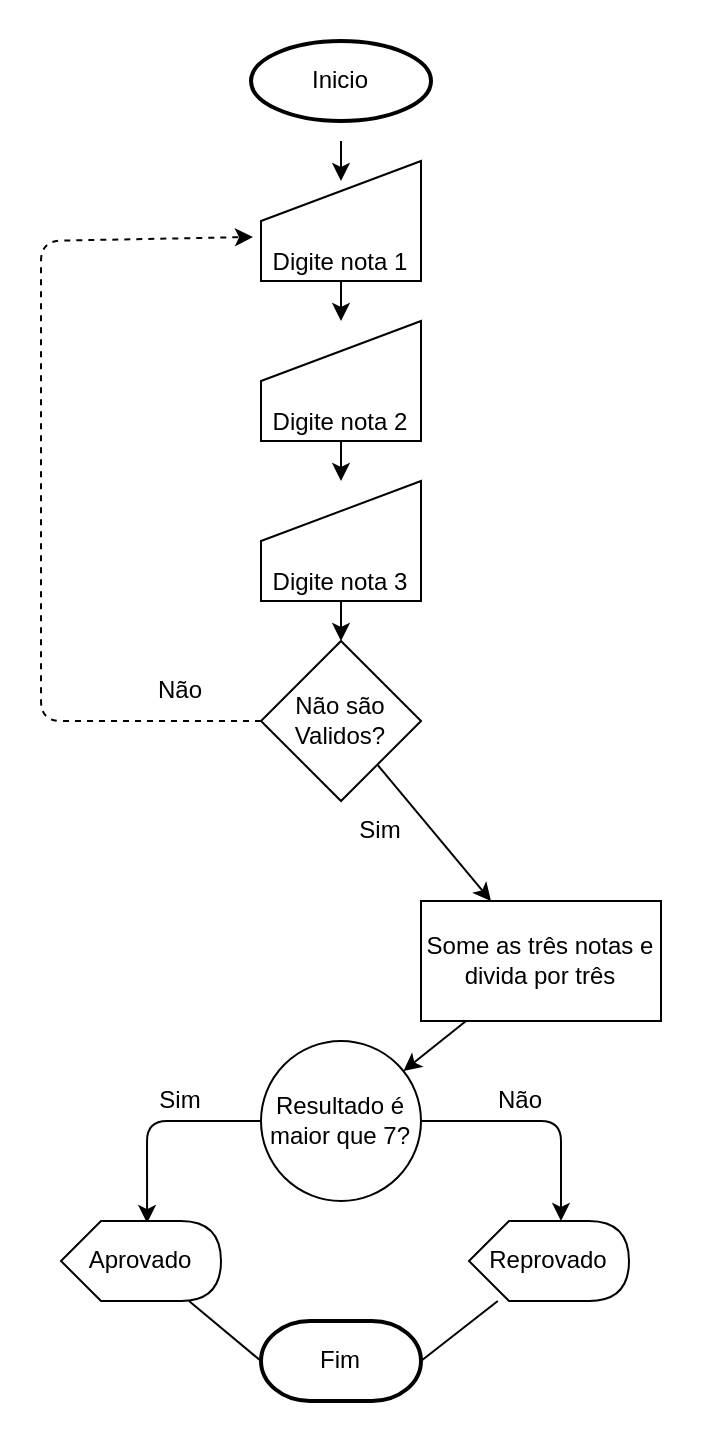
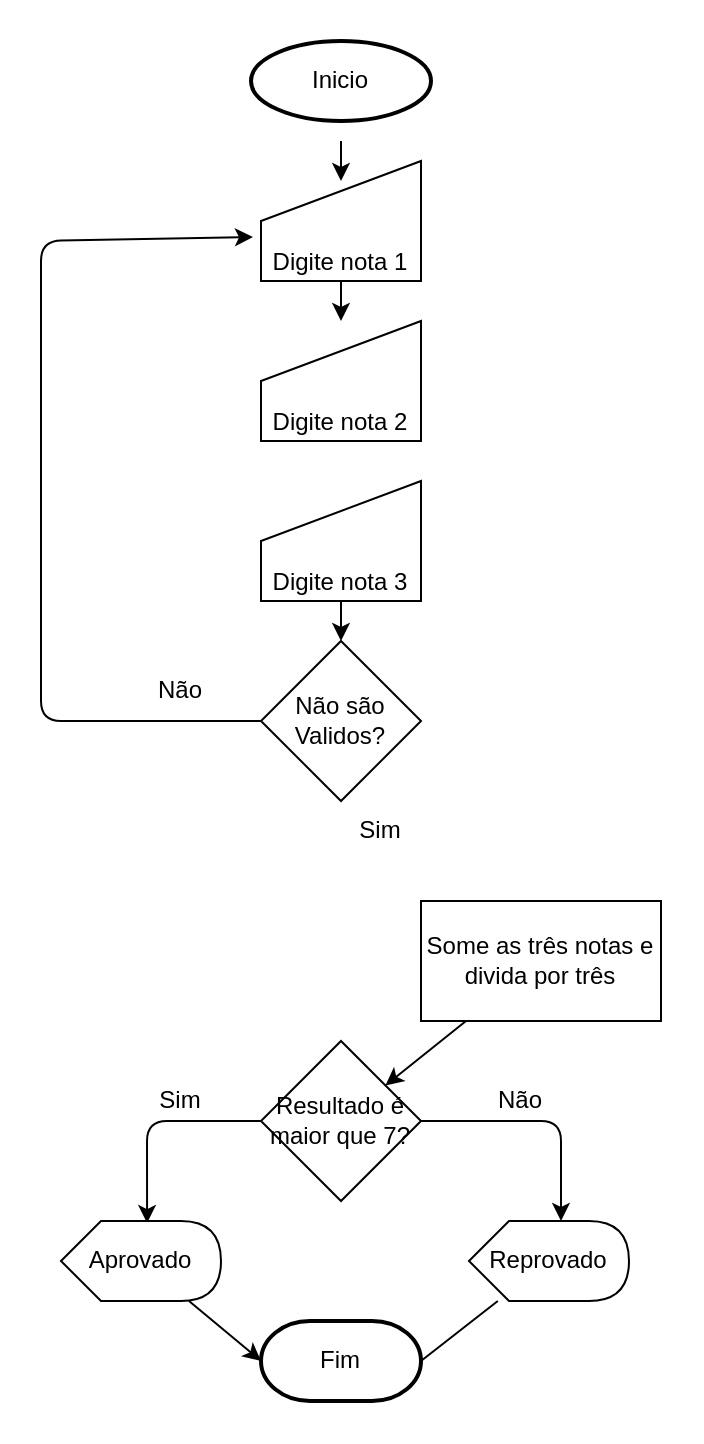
edge "Digite nota 2" -> "Digite nota 3": removed
edge "Não são Validos?" -> "Digite nota 1": style dashed -> solid
edge "Não são Validos?" -> "Some as três notas e divida por três": removed
node "Resultado é maior que 7?": shape ellipse -> diamond
edge "Aprovado" -- "Fim": arrowhead none -> classic
